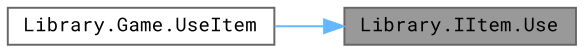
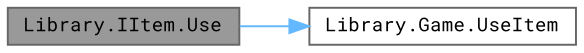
edge "Library.Game.UseItem" -> "Library.IItem.Use": reversed
